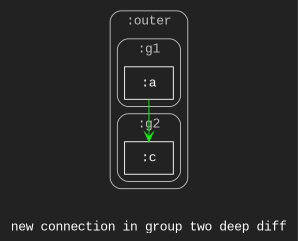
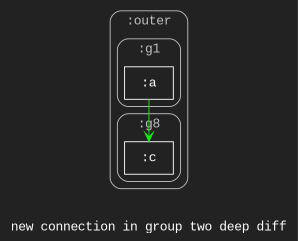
cluster ":g2": label ":g2" -> ":g8"
